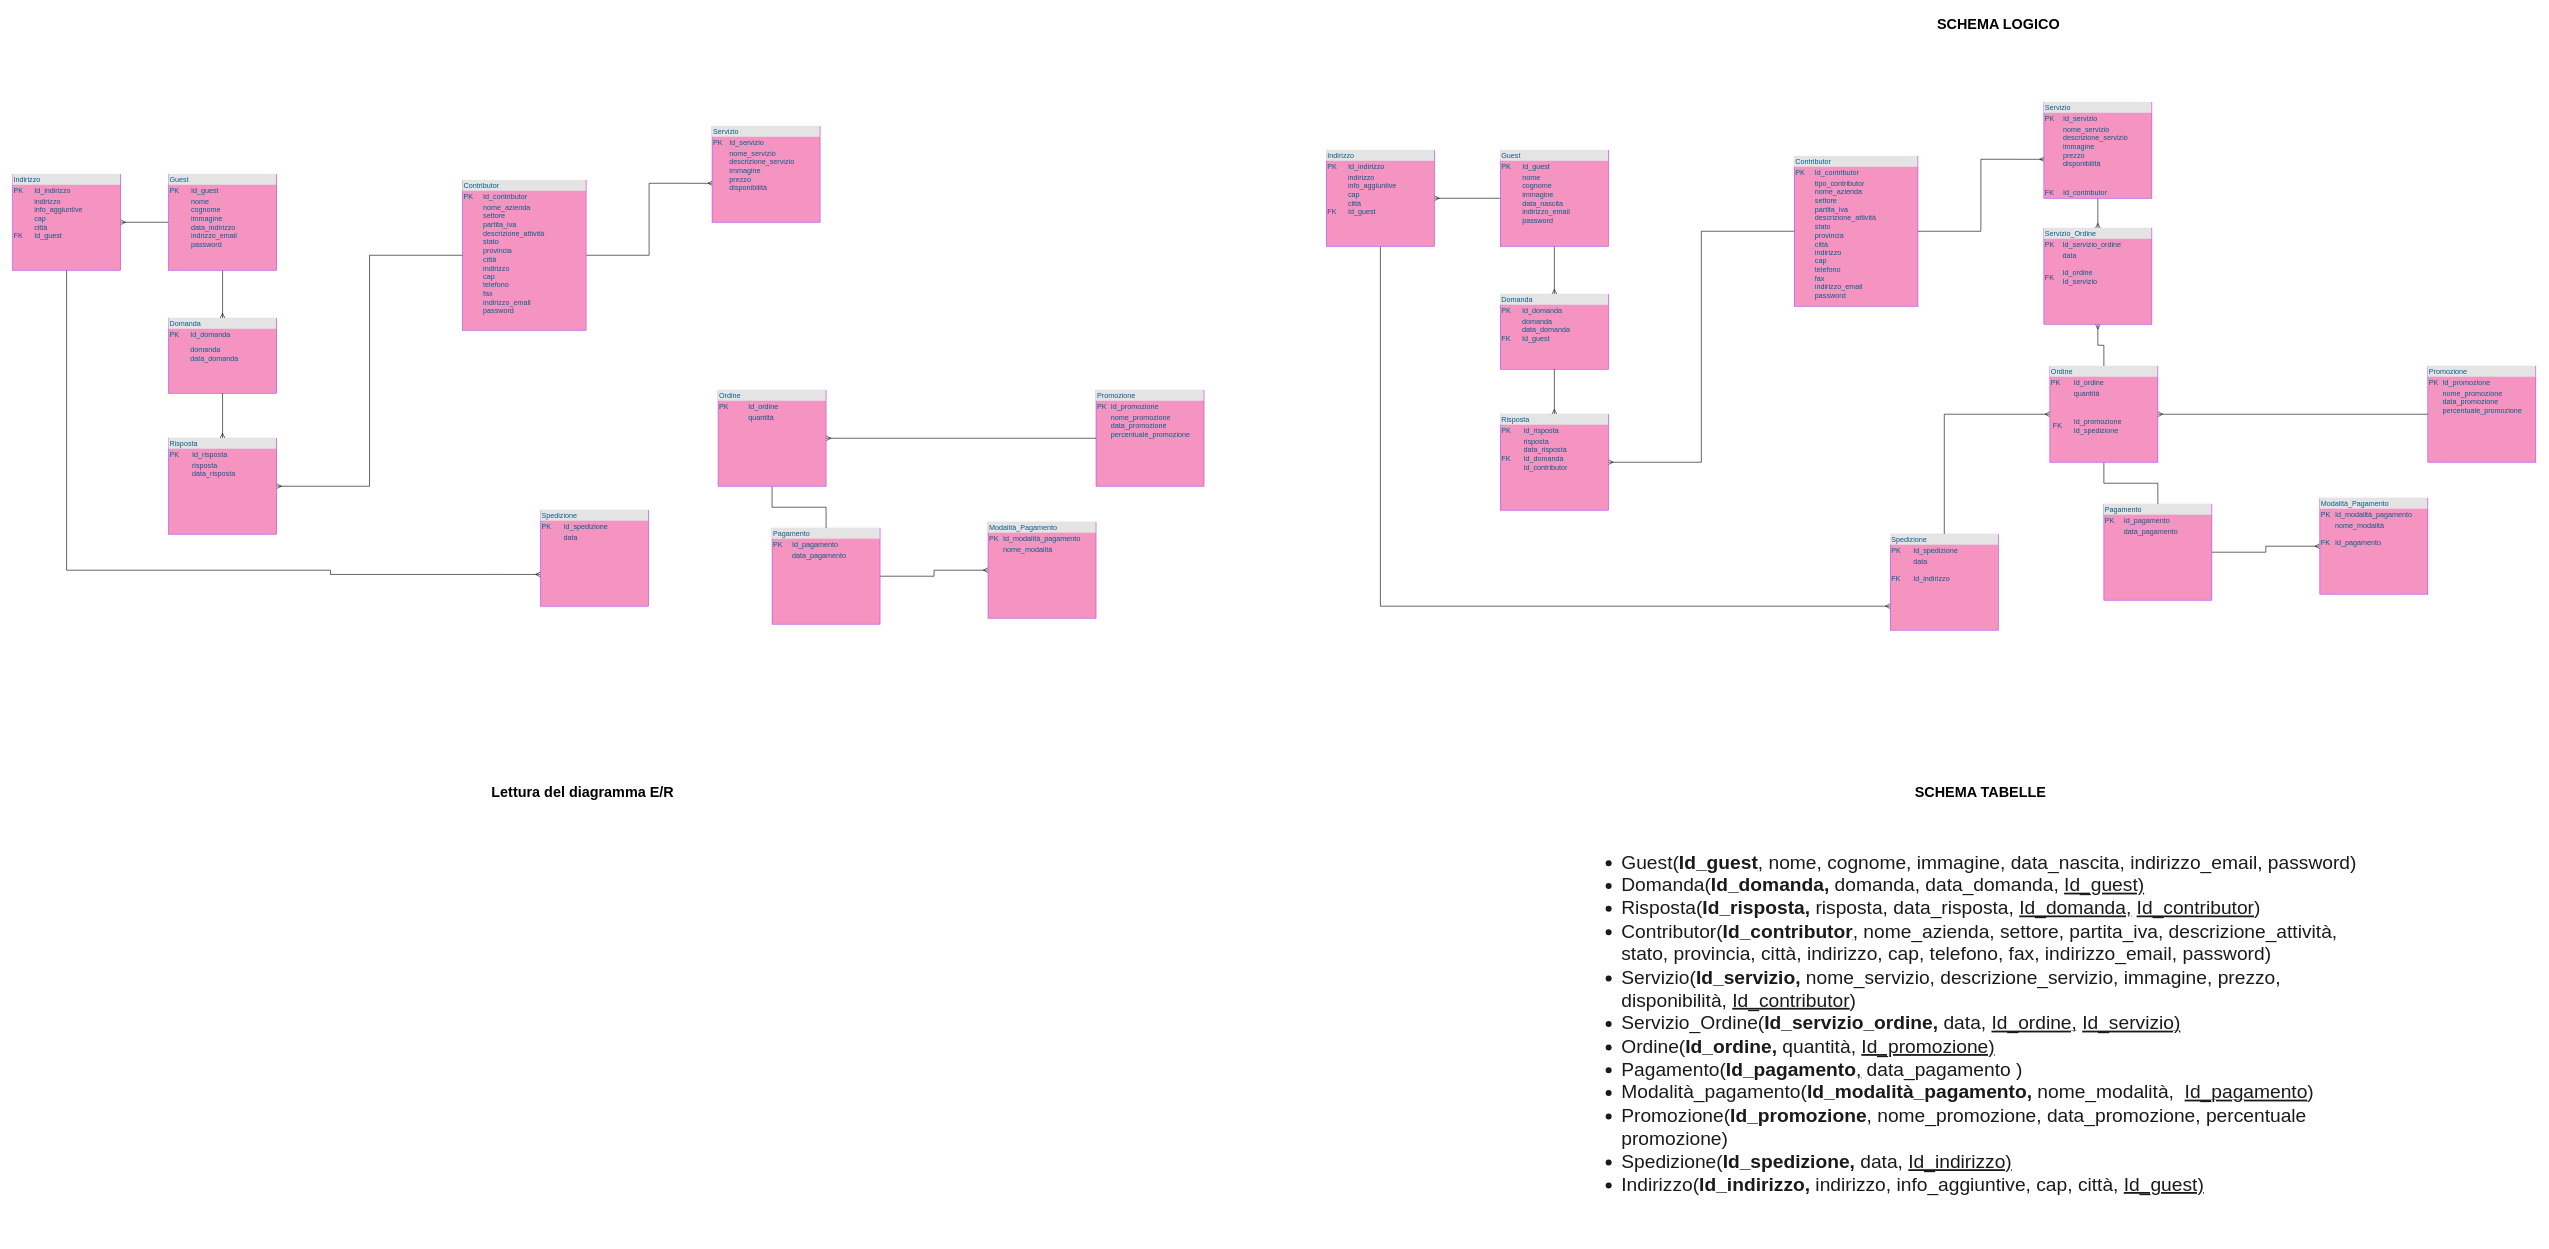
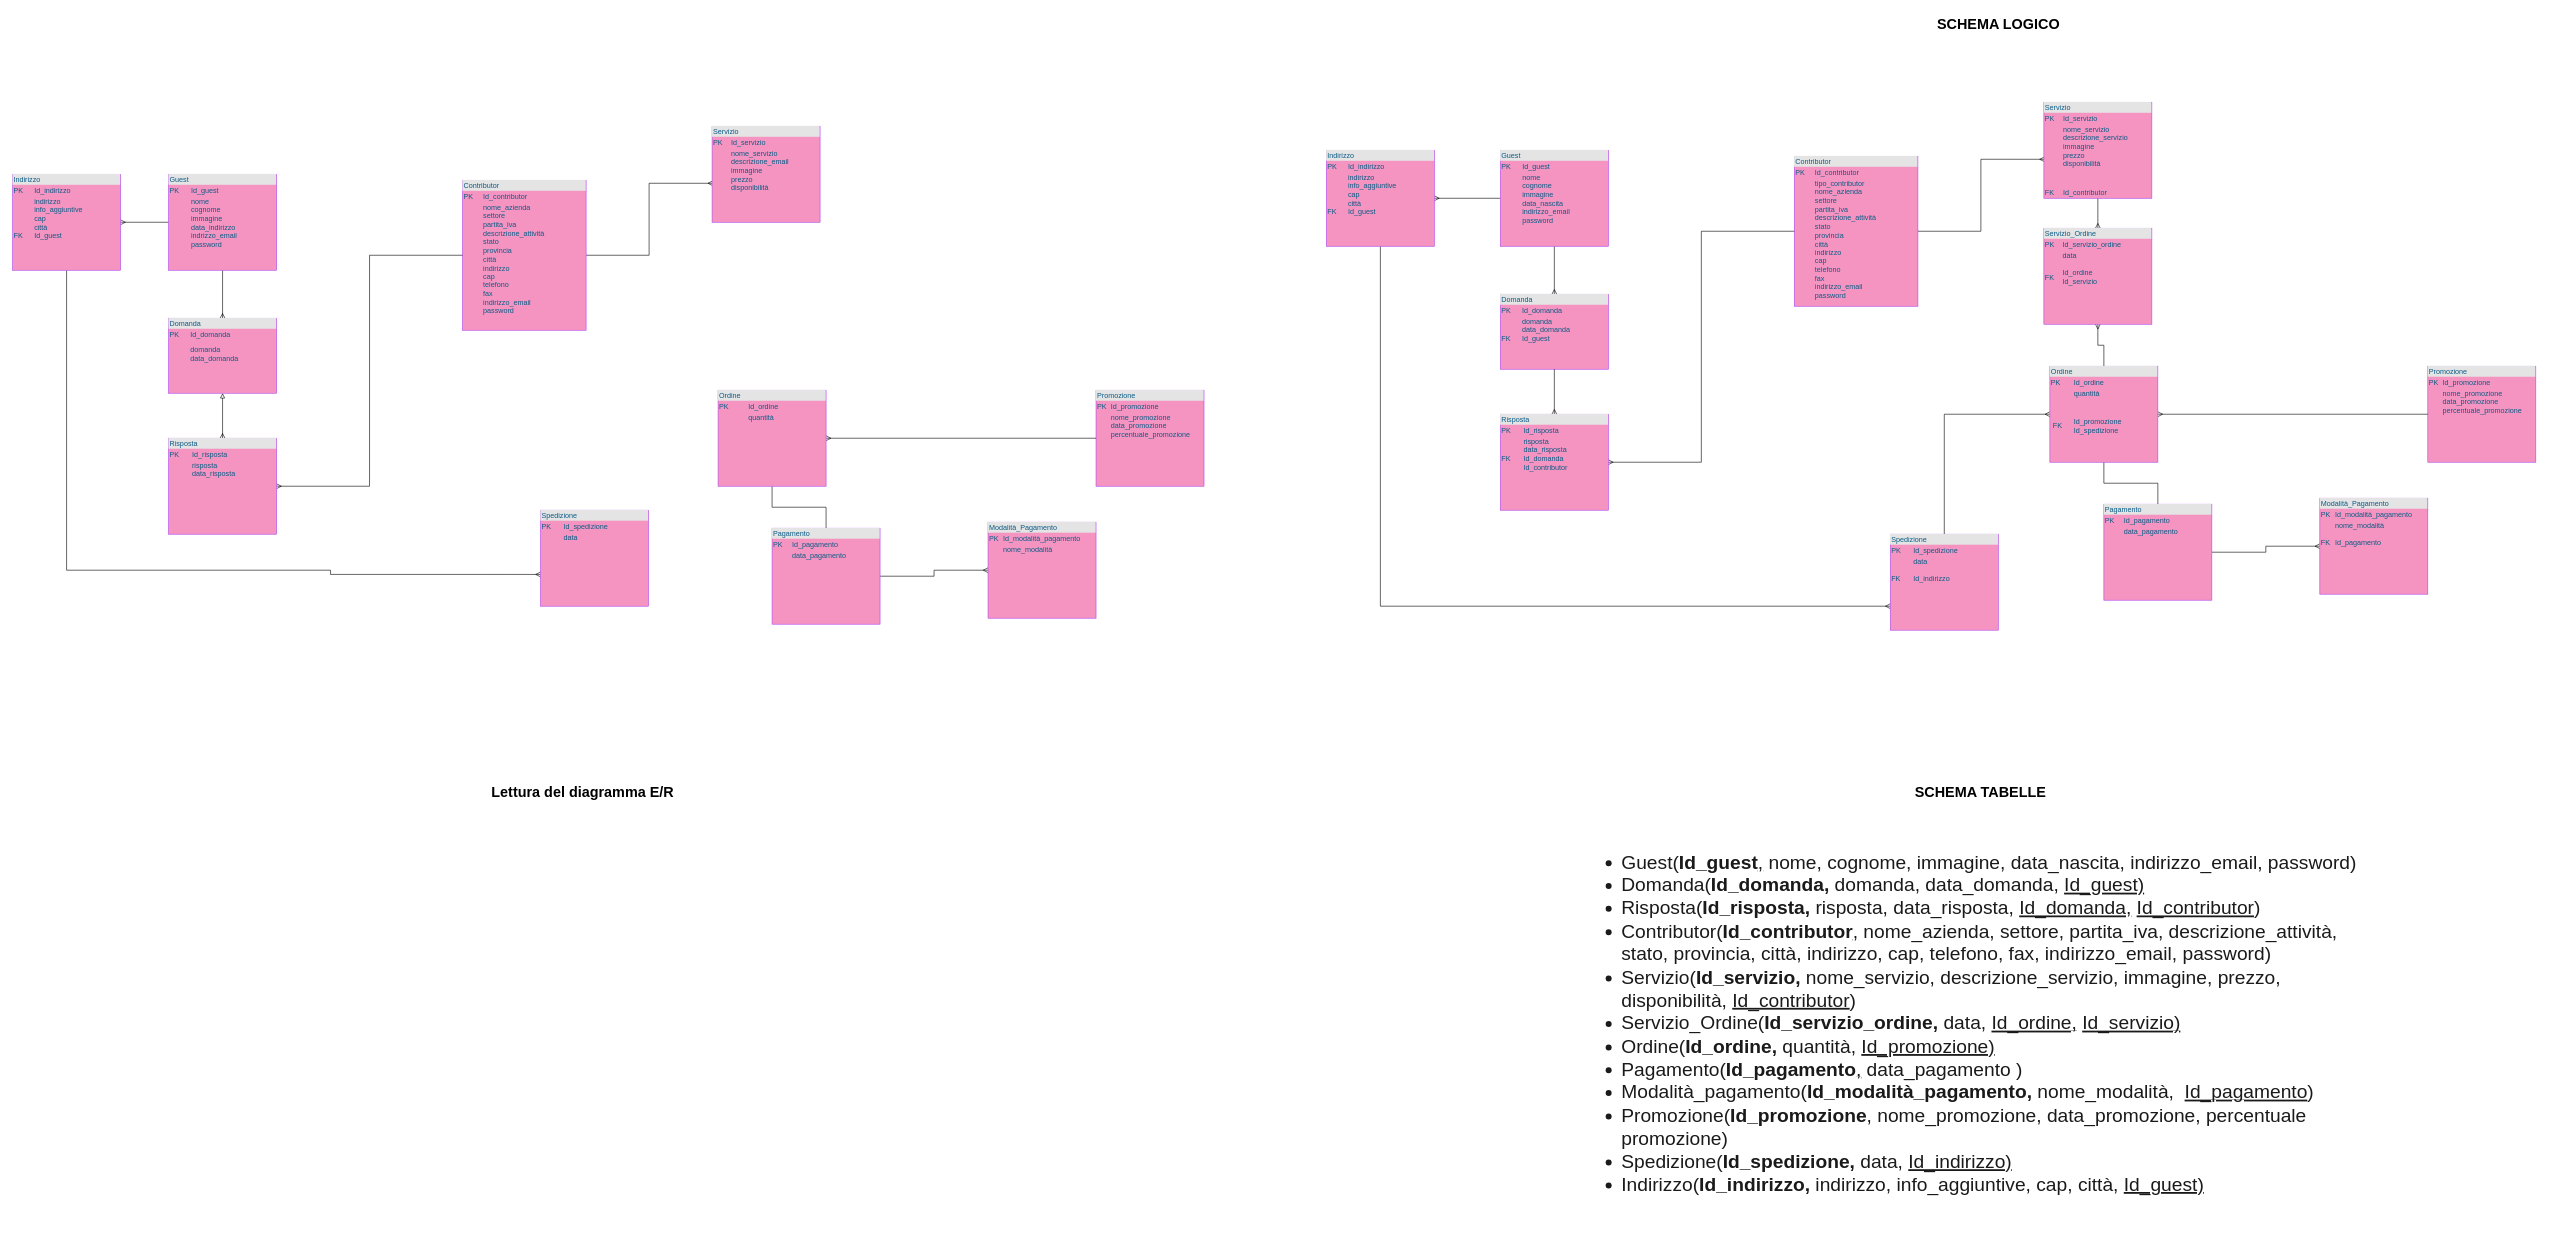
node "Servizio PK Id_servizio nome_servizio descrizione_servizio immagine prezzo disponibilità": label "Servizio PK Id_servizio nome_servizio descrizione_servizio immagine prezzo disponibilità" -> "Servizio PK Id_servizio nome_servizio descrizione_email immagine prezzo disponibilità"
edge "Domanda PK Id_domanda domanda data_domanda" -> "Risposta PK Id_risposta risposta data_risposta": arrowhead none -> block
